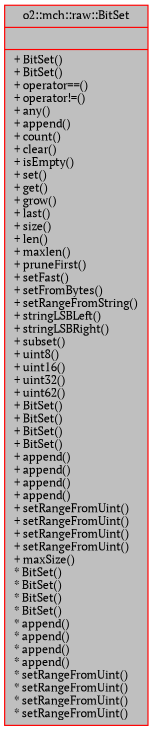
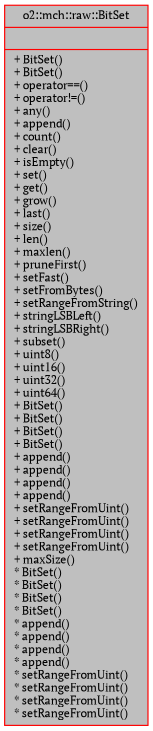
node "o2::mch::raw::BitSet": text "+ uint62()" -> "+ uint64()"
